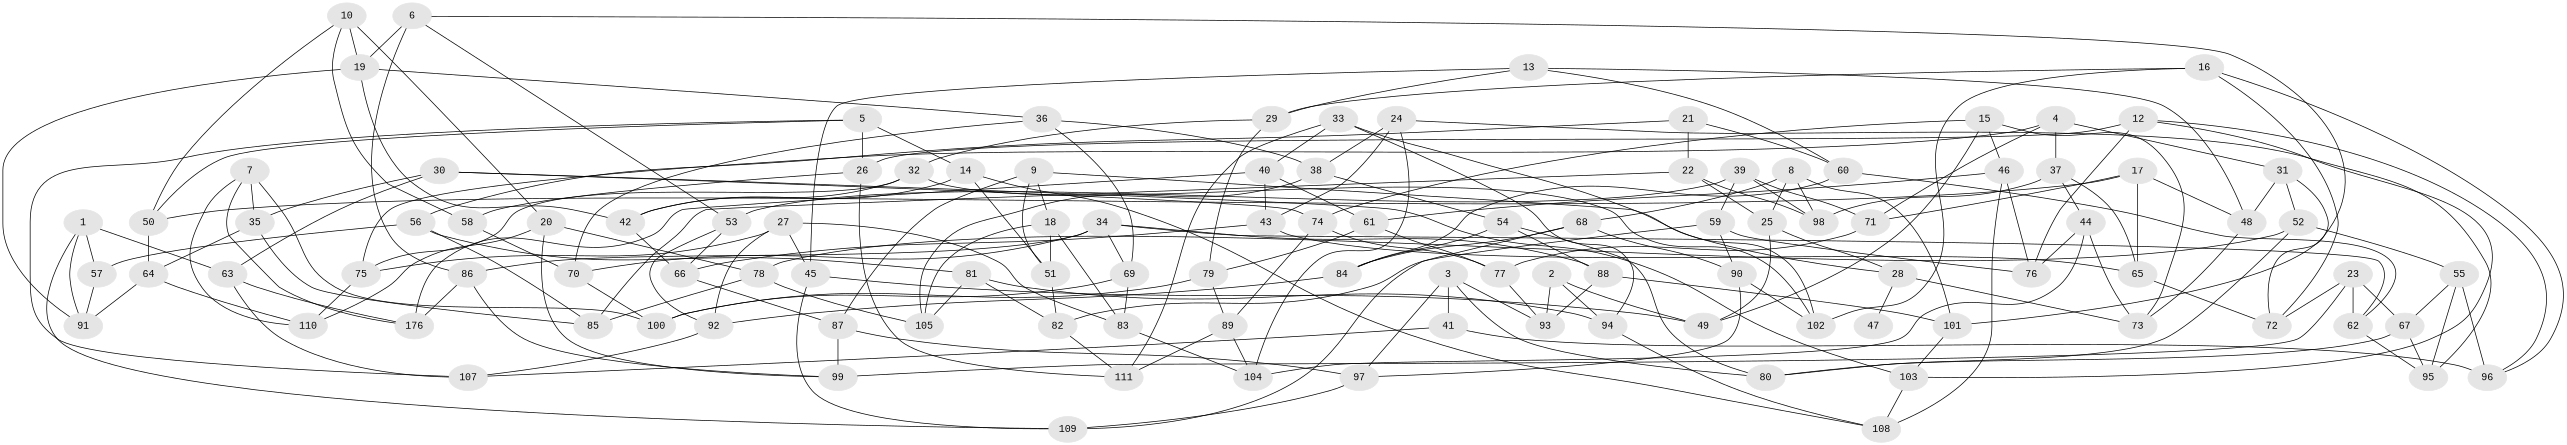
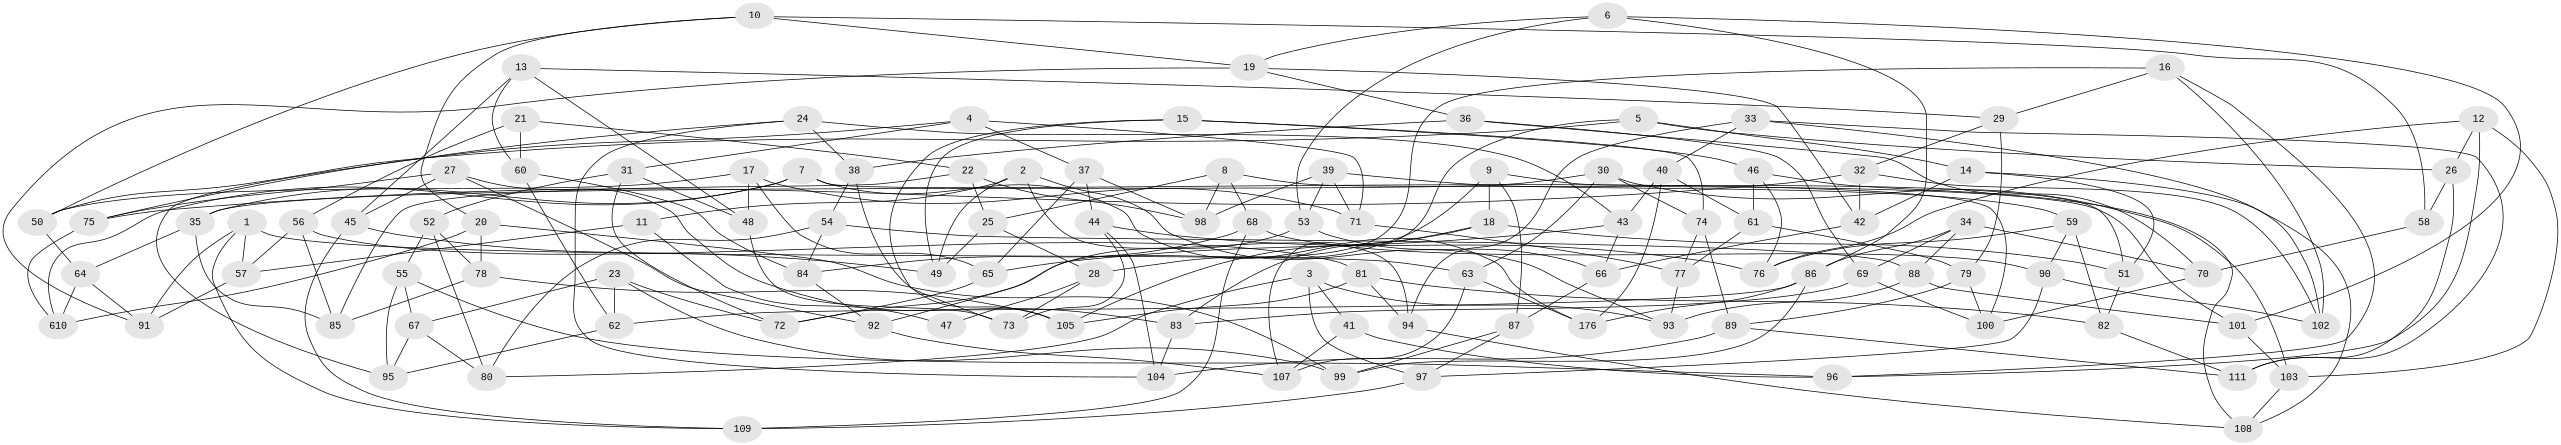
node "11": added
edge "34" -- "62": now "86" -- "62"
node "110": label "110" -> "610"
